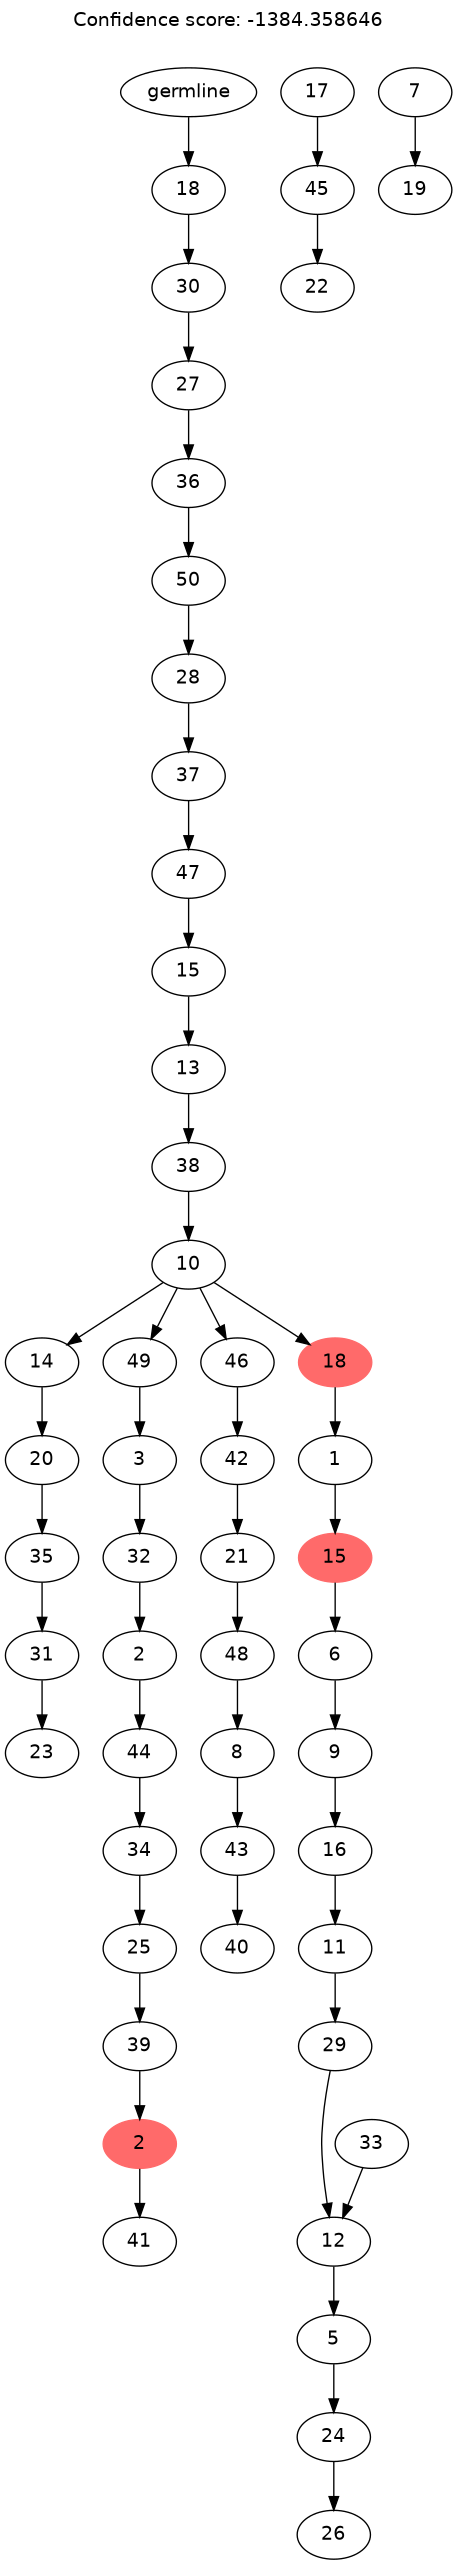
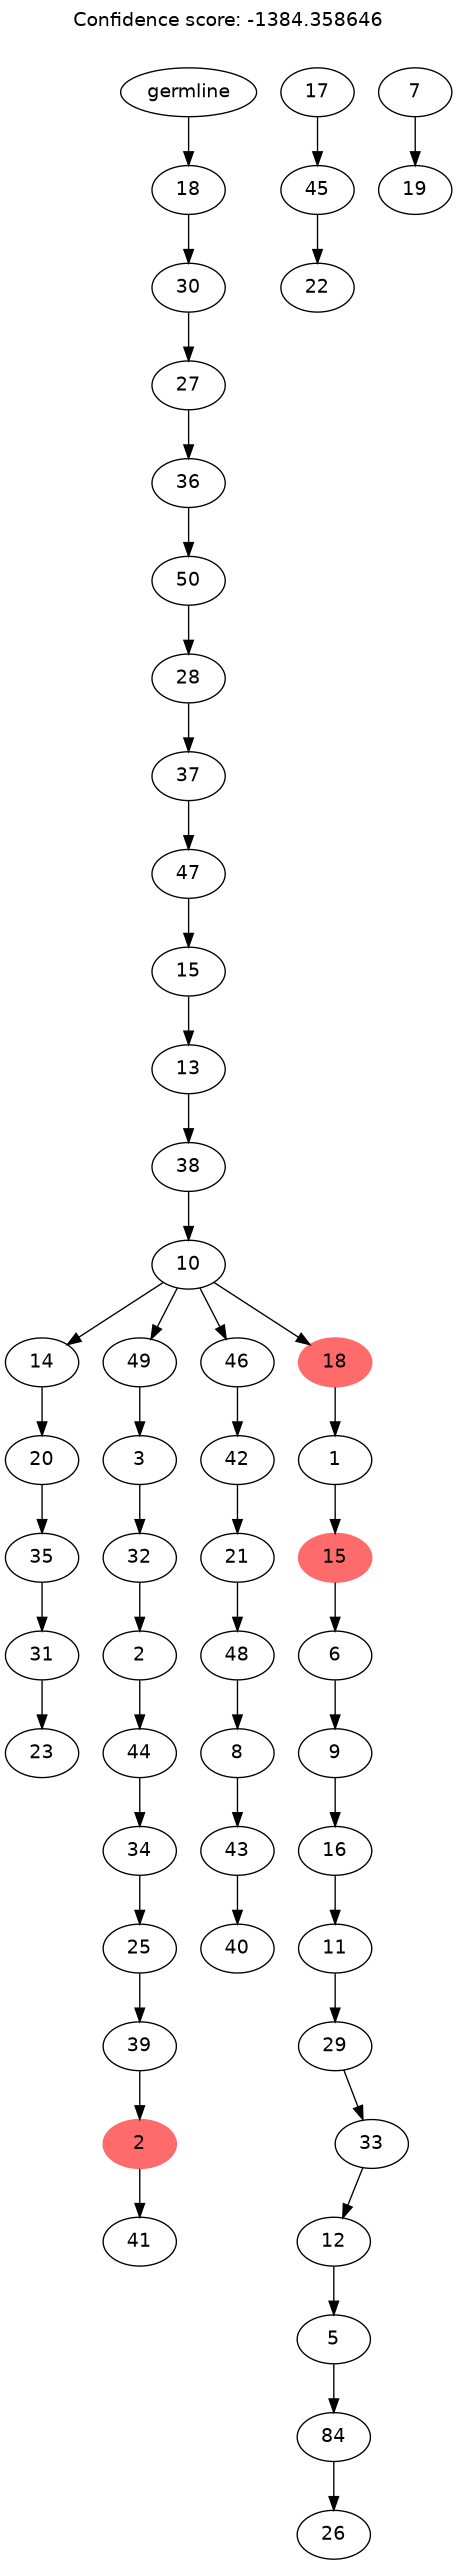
edge "29" -> "12": now "29" -> "33"
node "24": label "24" -> "84"
